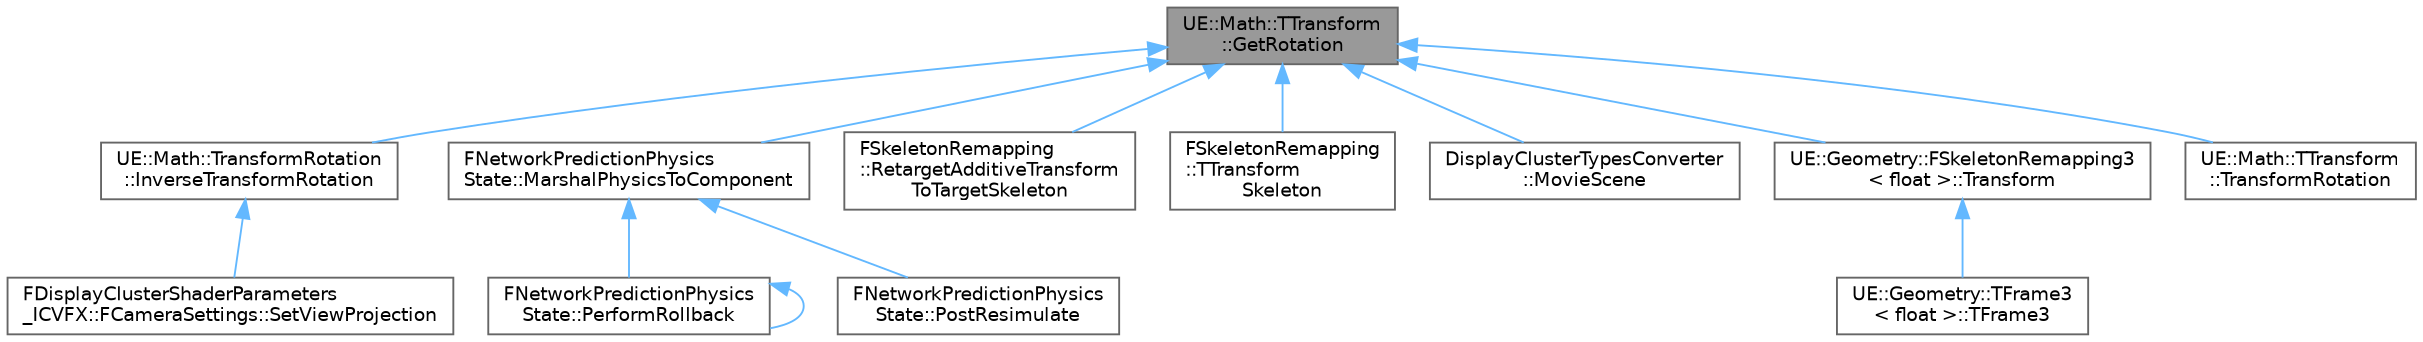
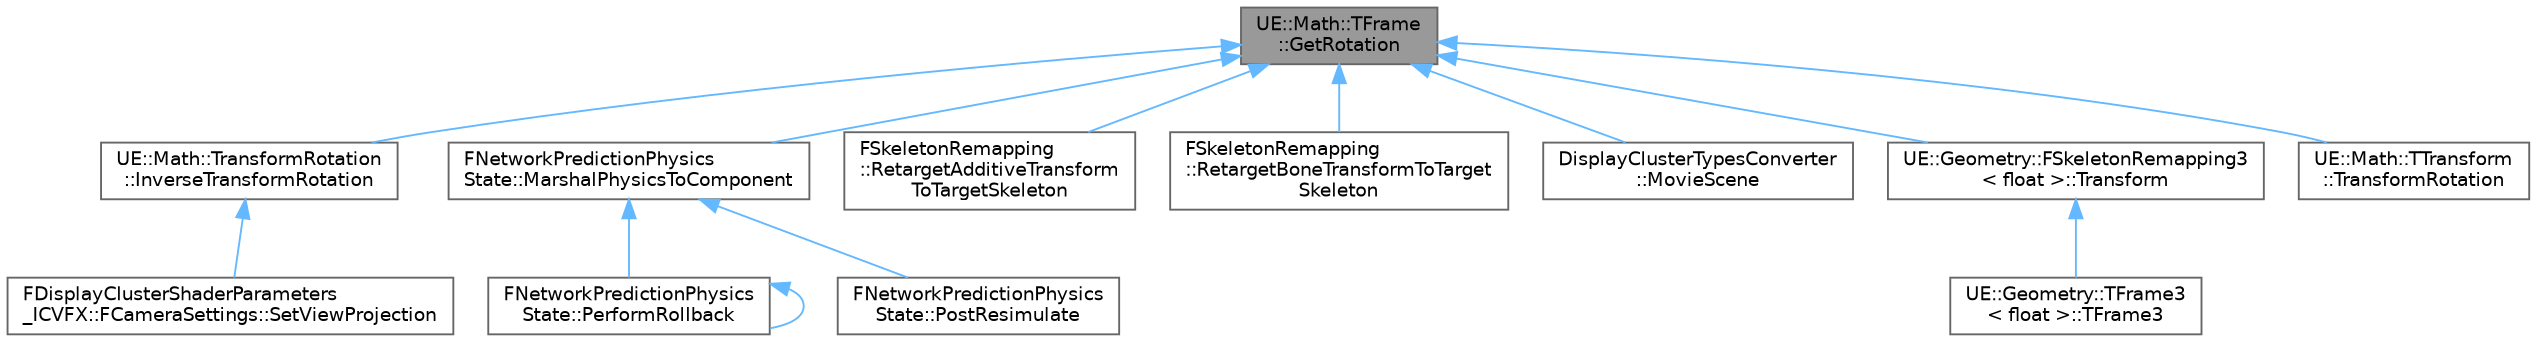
node "UE::Math::TTransform ::GetRotation": label "UE::Math::TTransform ::GetRotation" -> "UE::Math::TFrame ::GetRotation"
node "FSkeletonRemapping ::TTransform Skeleton": label "FSkeletonRemapping ::TTransform Skeleton" -> "FSkeletonRemapping ::RetargetBoneTransformToTarget Skeleton"
